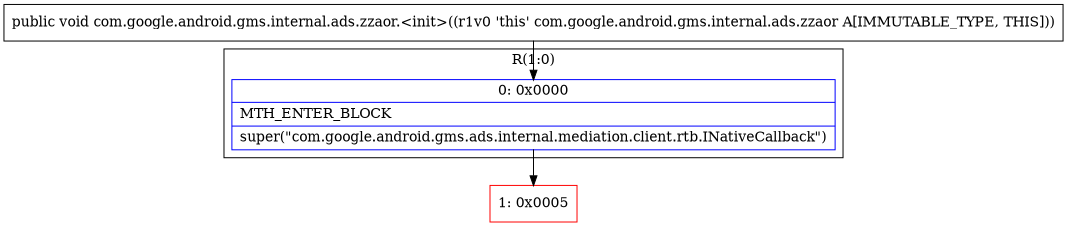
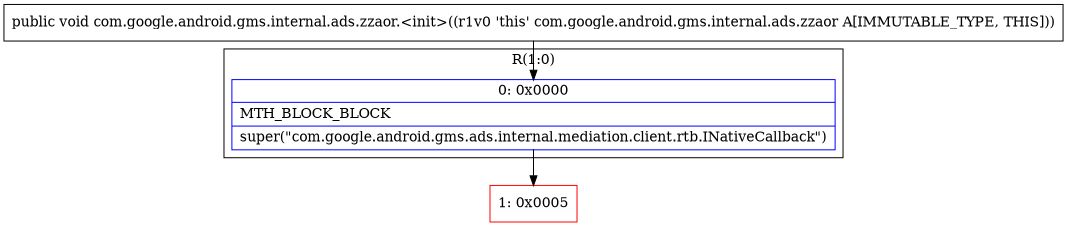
node "0: 0x0000": text "MTH_ENTER_BLOCK" -> "MTH_BLOCK_BLOCK"
